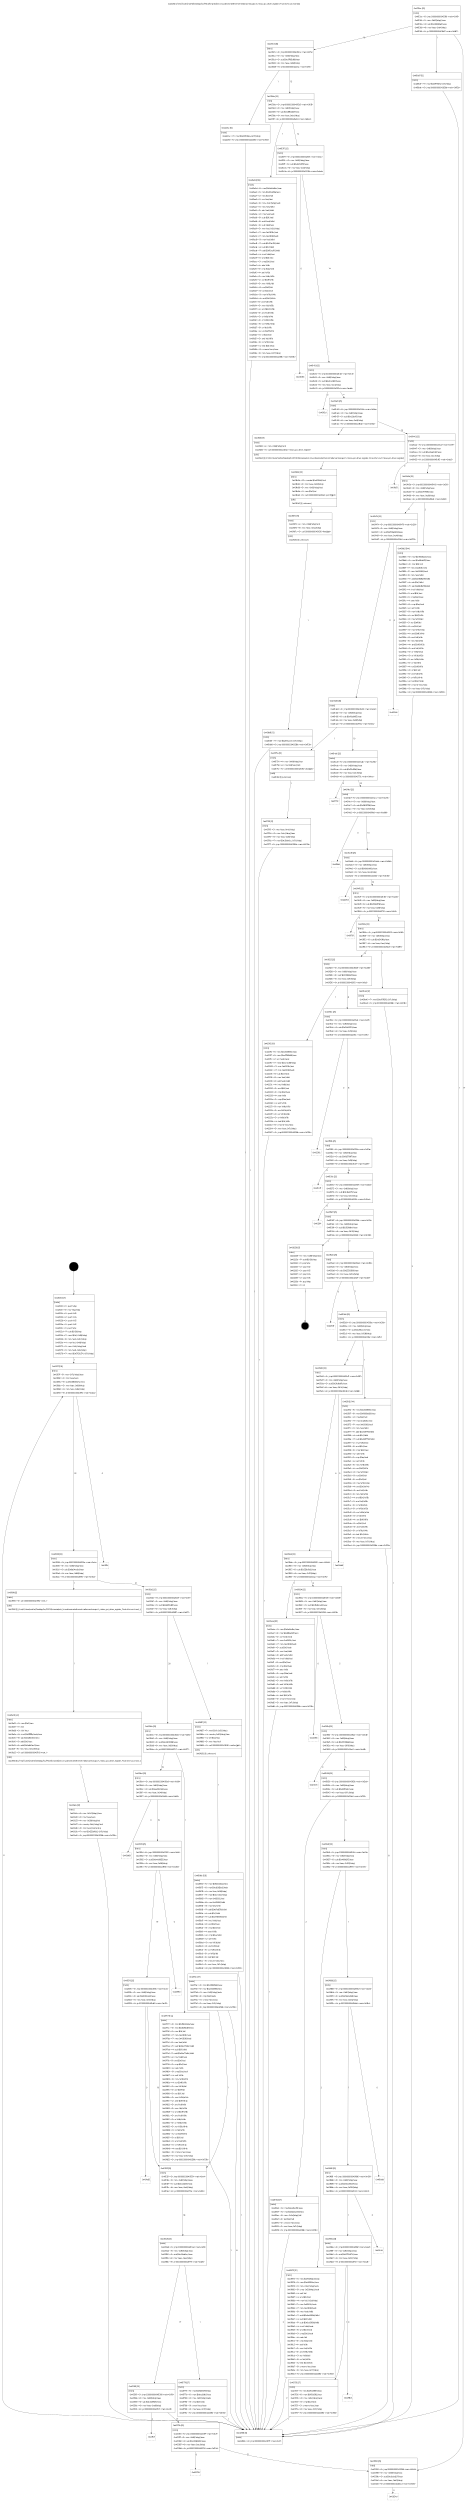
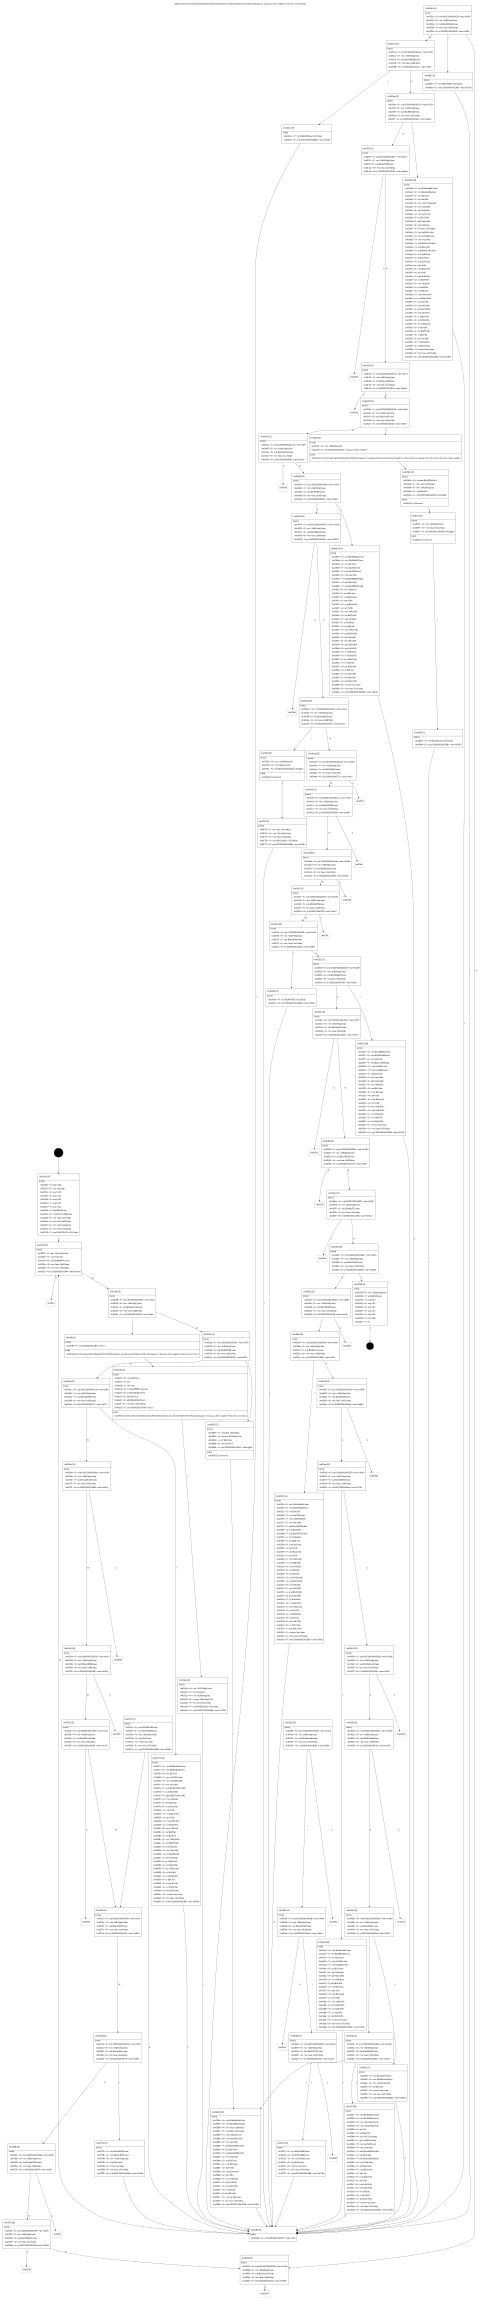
edge "0x40164f [25]" -> "0x401668 [25]": now "0x40164f [25]" -> "0x40186e [105]"
